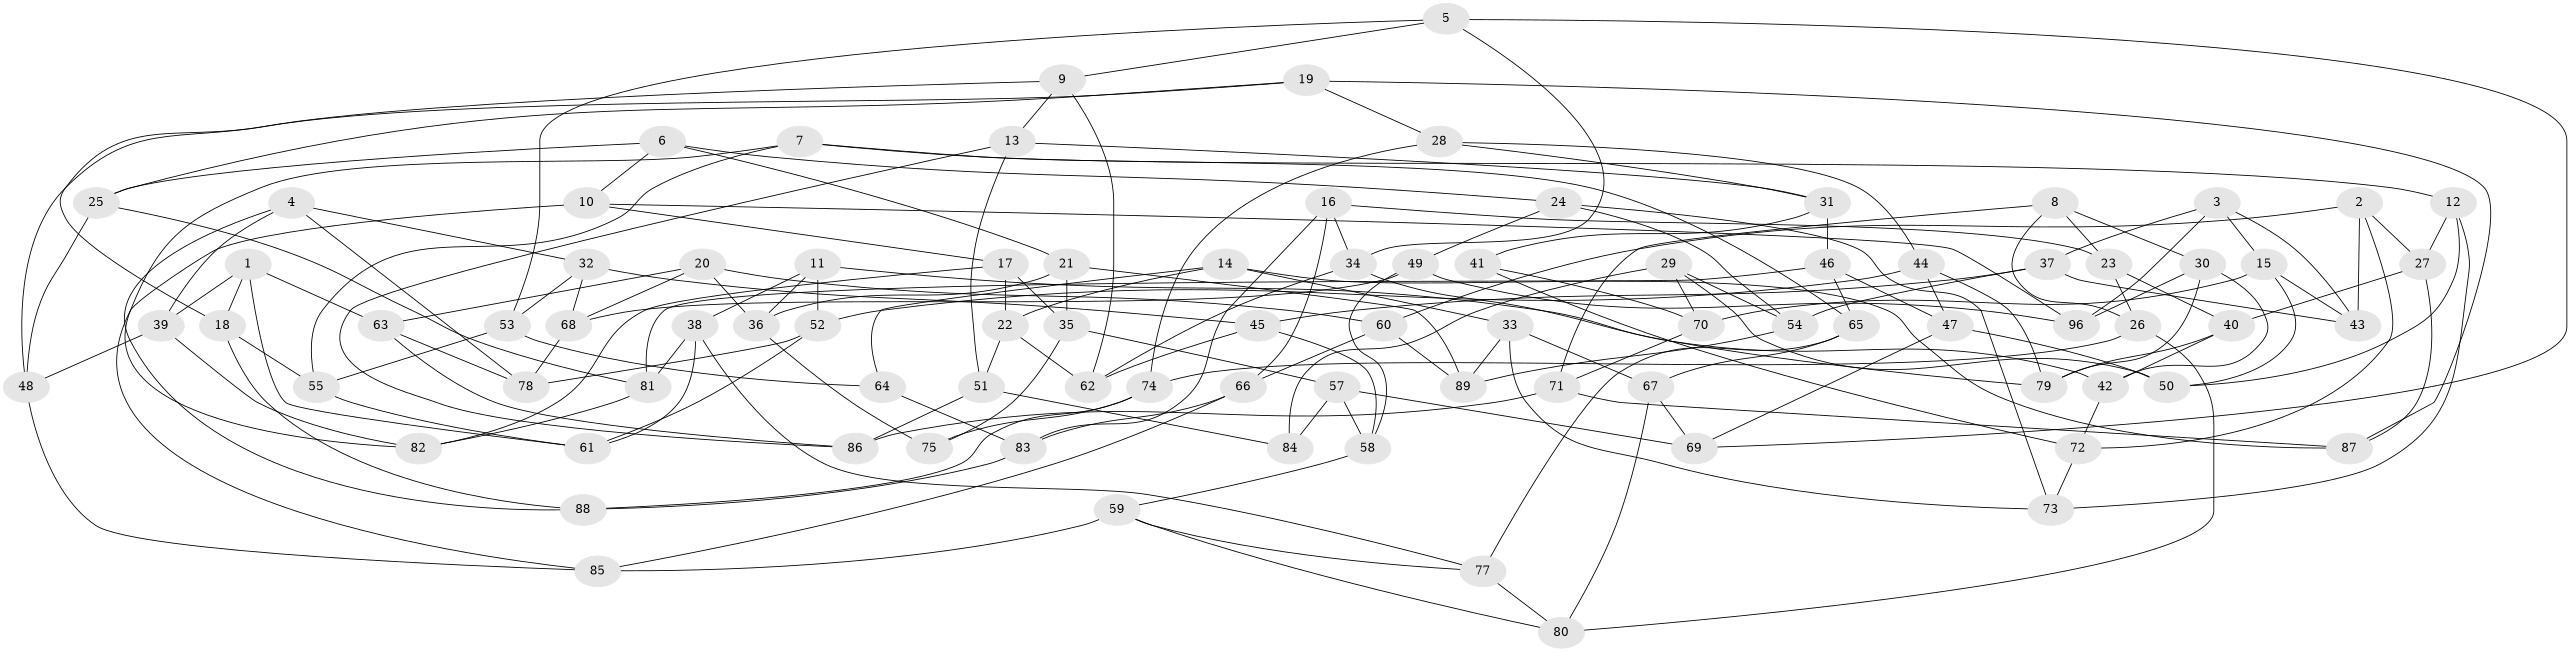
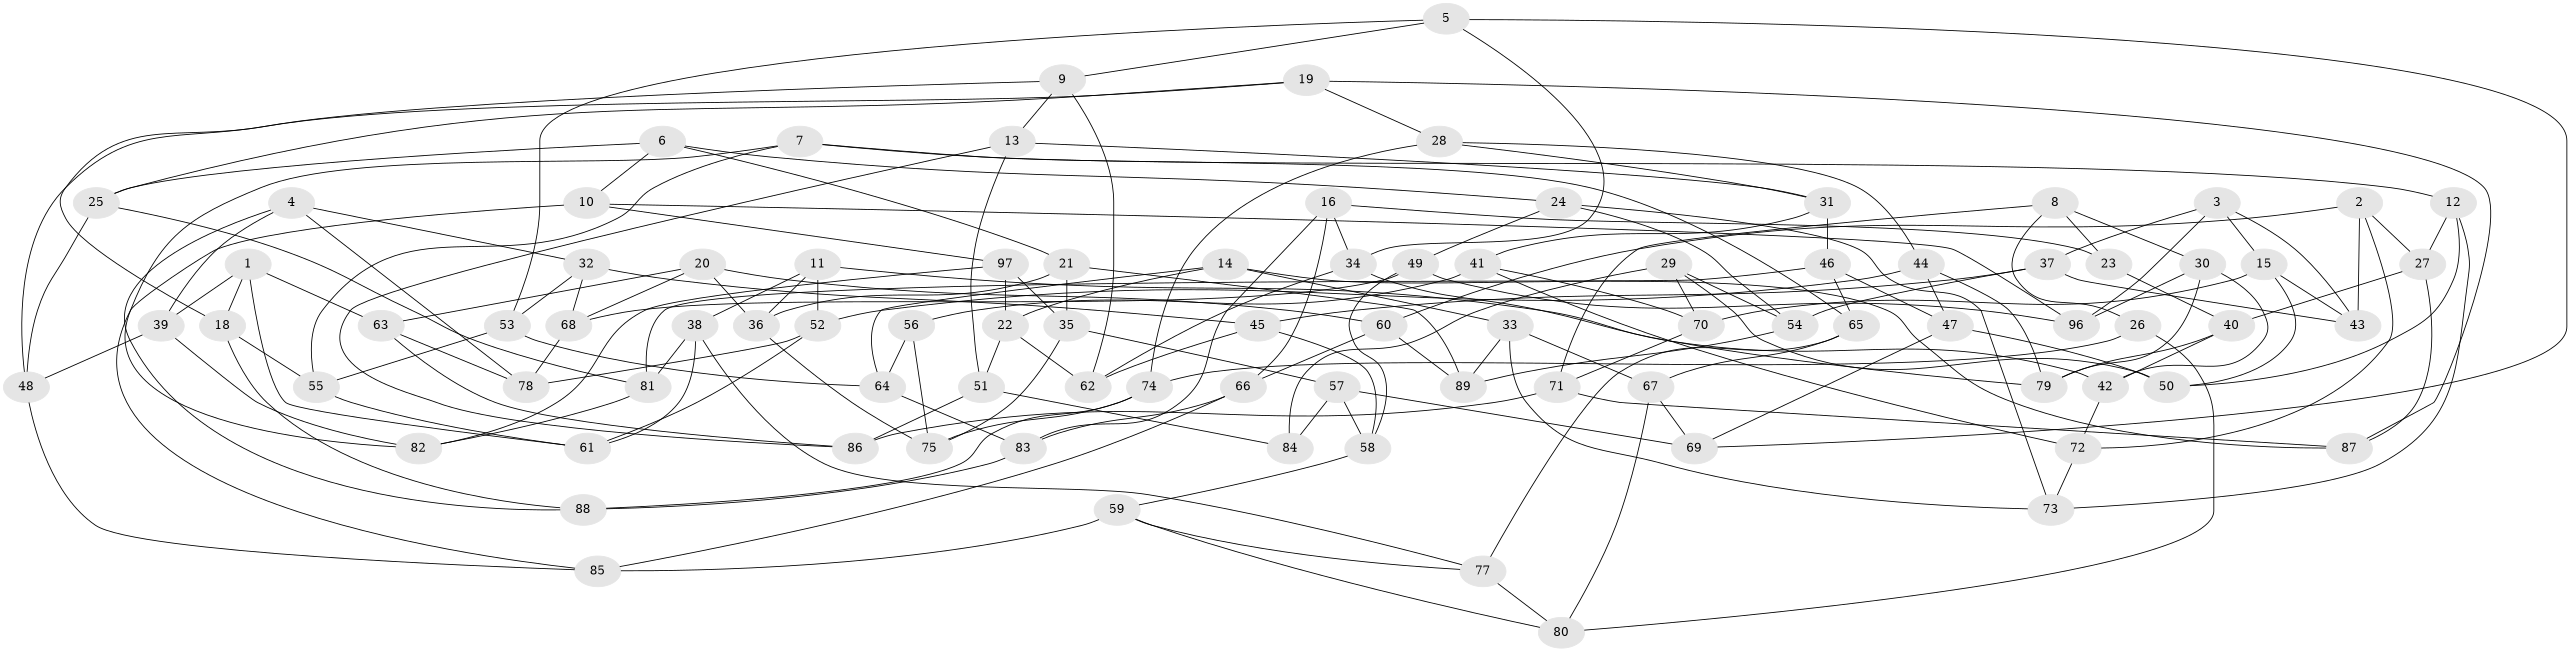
node "17": label "17" -> "97"
edge "23" -- "26": removed
node "56": added
